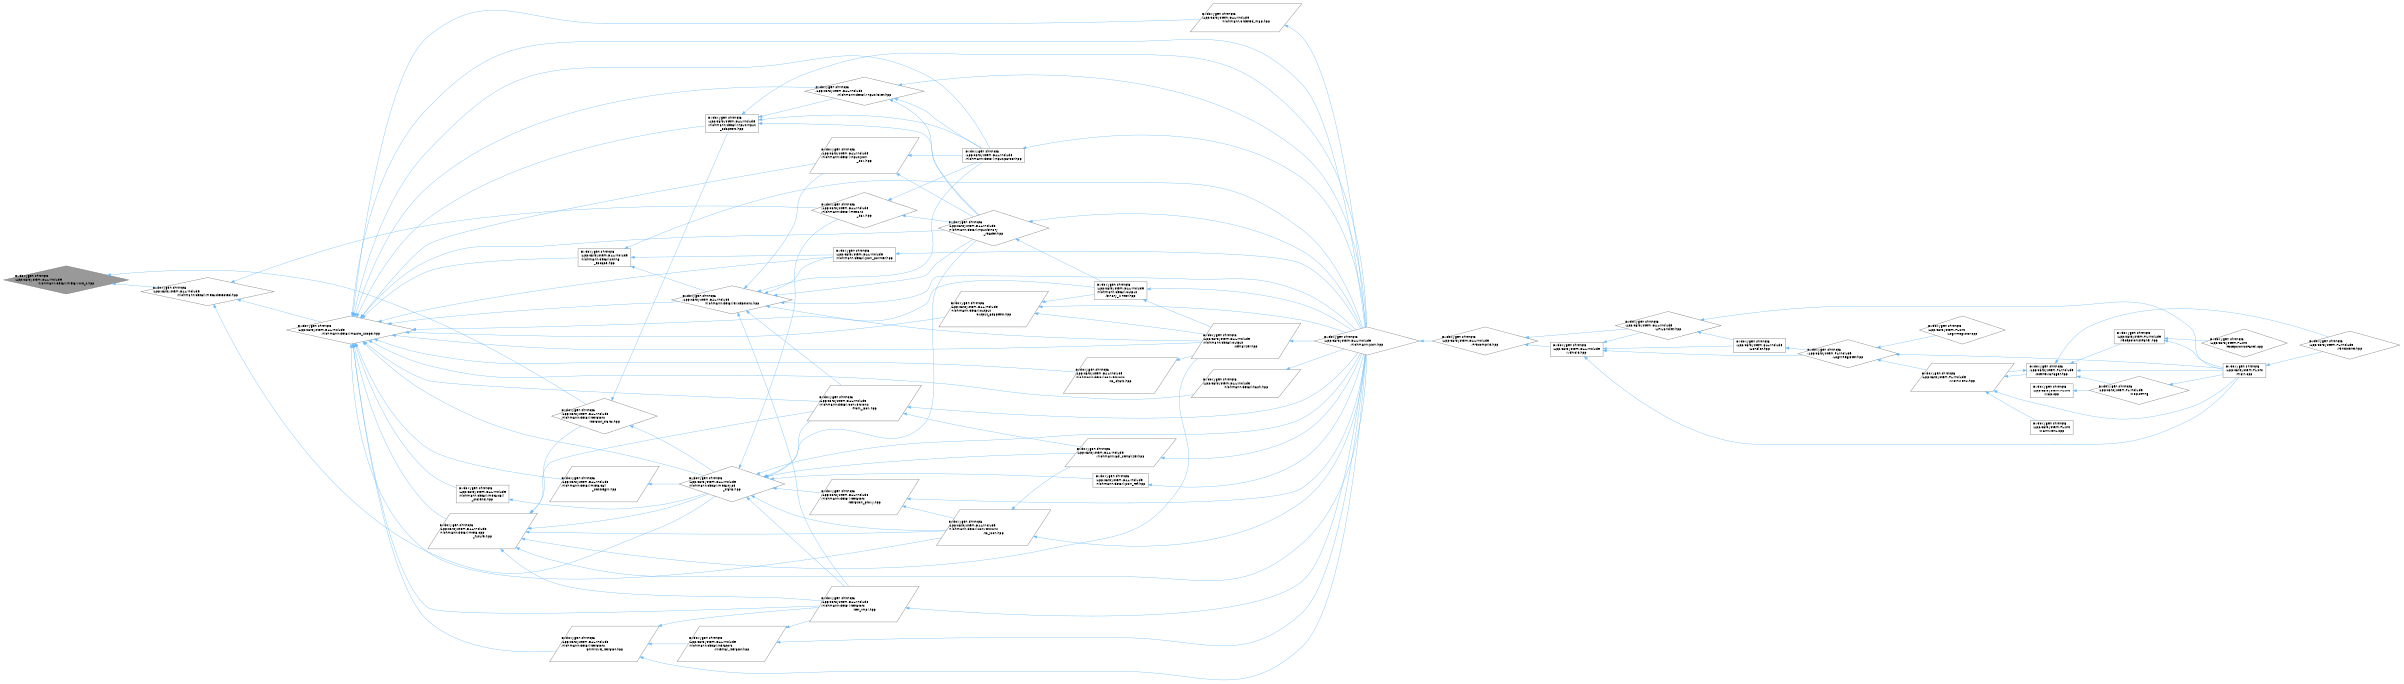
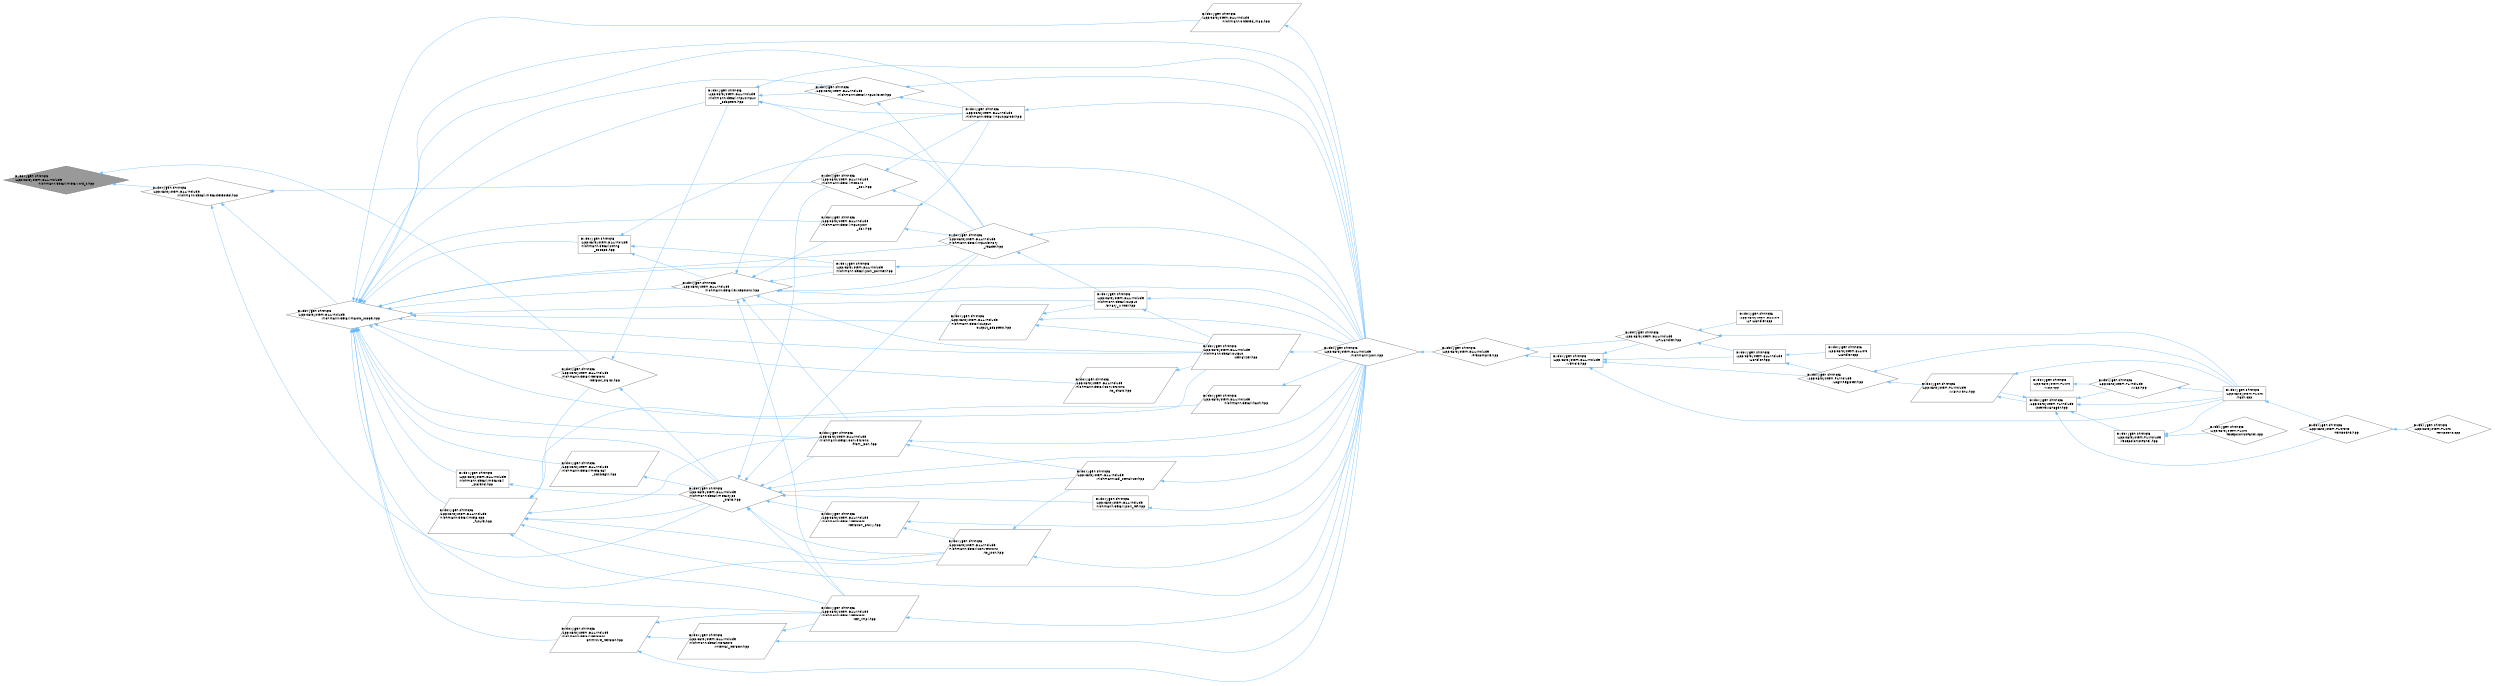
node "D:/doxygen shitnqta /App/carSystem.DAL/src /APIHandler.cpp": added
node "D:/doxygen shitnqta /App/carSystem.PL/src /LoginRegister.cpp": removed
node "D:/doxygen shitnqta /App/carSystem.PL/include /rentScene.hpp": label "D:/doxygen shitnqta /App/carSystem.PL/include /rentScene.hpp" -> "D:/doxygen shitnqta /App/carSystem.PL/traits /rentScene.hpp"
node "D:/doxygen shitnqta /App/carSystem.BLL/src /Handler.cpp": added
node "D:/doxygen shitnqta /App/carSystem.PL/src /main.cpp": label "D:/doxygen shitnqta /App/carSystem.PL/src /main.cpp" -> "D:/doxygen shitnqta /App/carSystem.PL/src /hash.cpp"
node "D:/doxygen shitnqta /App/carSystem.PL/include /Map.string": label "D:/doxygen shitnqta /App/carSystem.PL/include /Map.string" -> "D:/doxygen shitnqta /App/carSystem.PL/include /Map.hpp"
node "D:/doxygen shitnqta /App/carSystem.PL/src /MainMenu.cpp": removed
node "D:/doxygen shitnqta /App/carSystem.PL/src /rentScene.cpp": added
